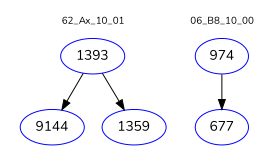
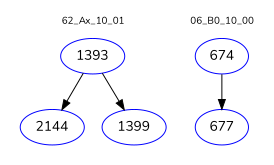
cluster "06_B8_10_00": label "06_B8_10_00" -> "06_B0_10_00"
node "974": label "974" -> "674"
node "9144": label "9144" -> "2144"
node "1359": label "1359" -> "1399"
